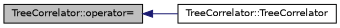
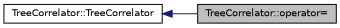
edge "TreeCorrelator::TreeCorrelator" -> "TreeCorrelator::operator=": reversed
